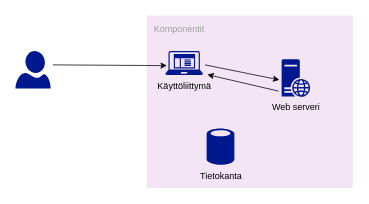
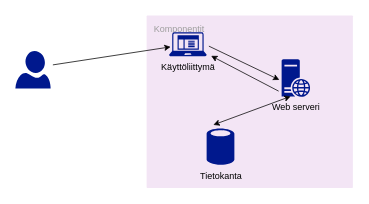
node "Käyttöliittymä": moved (184, 63) -> (188, 44)
edge "Web serveri" -- "Tietokanta": added
